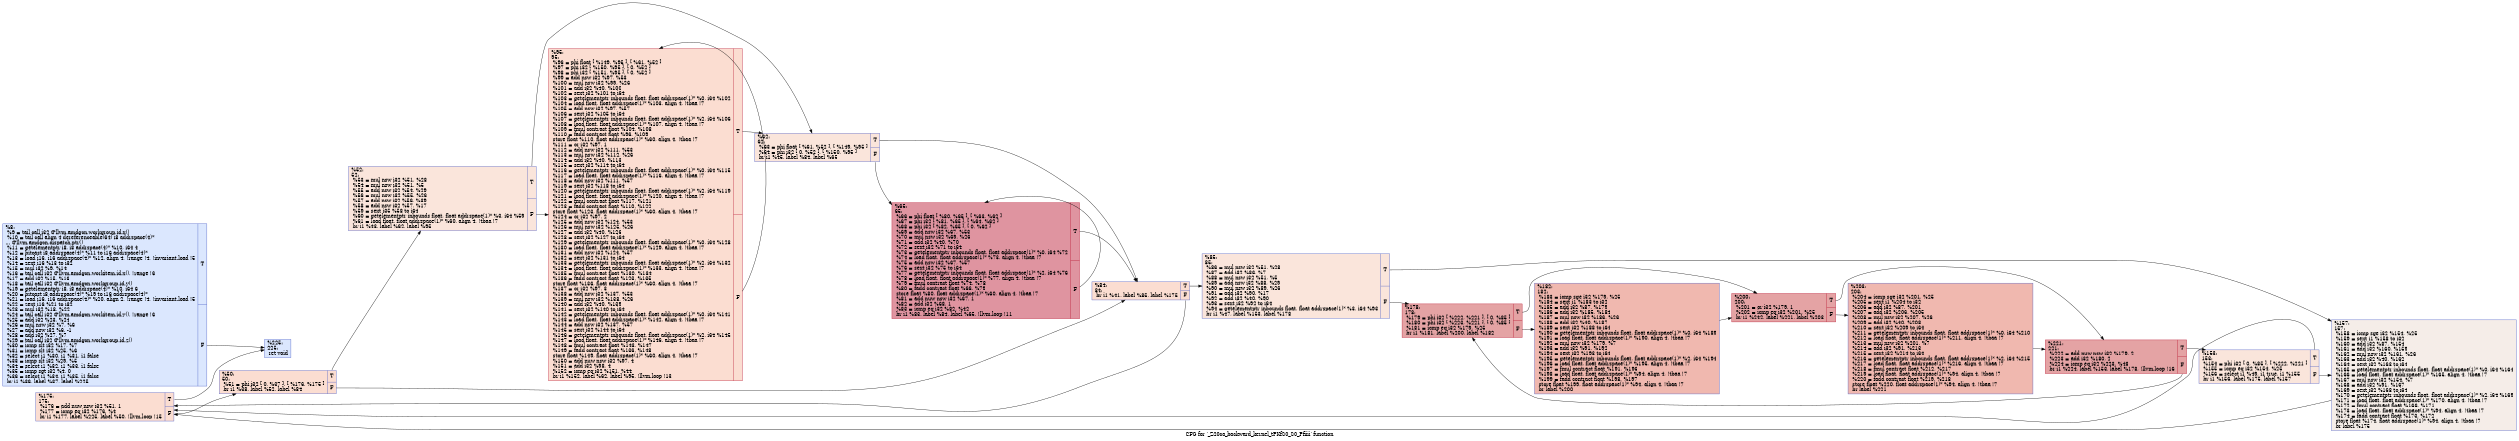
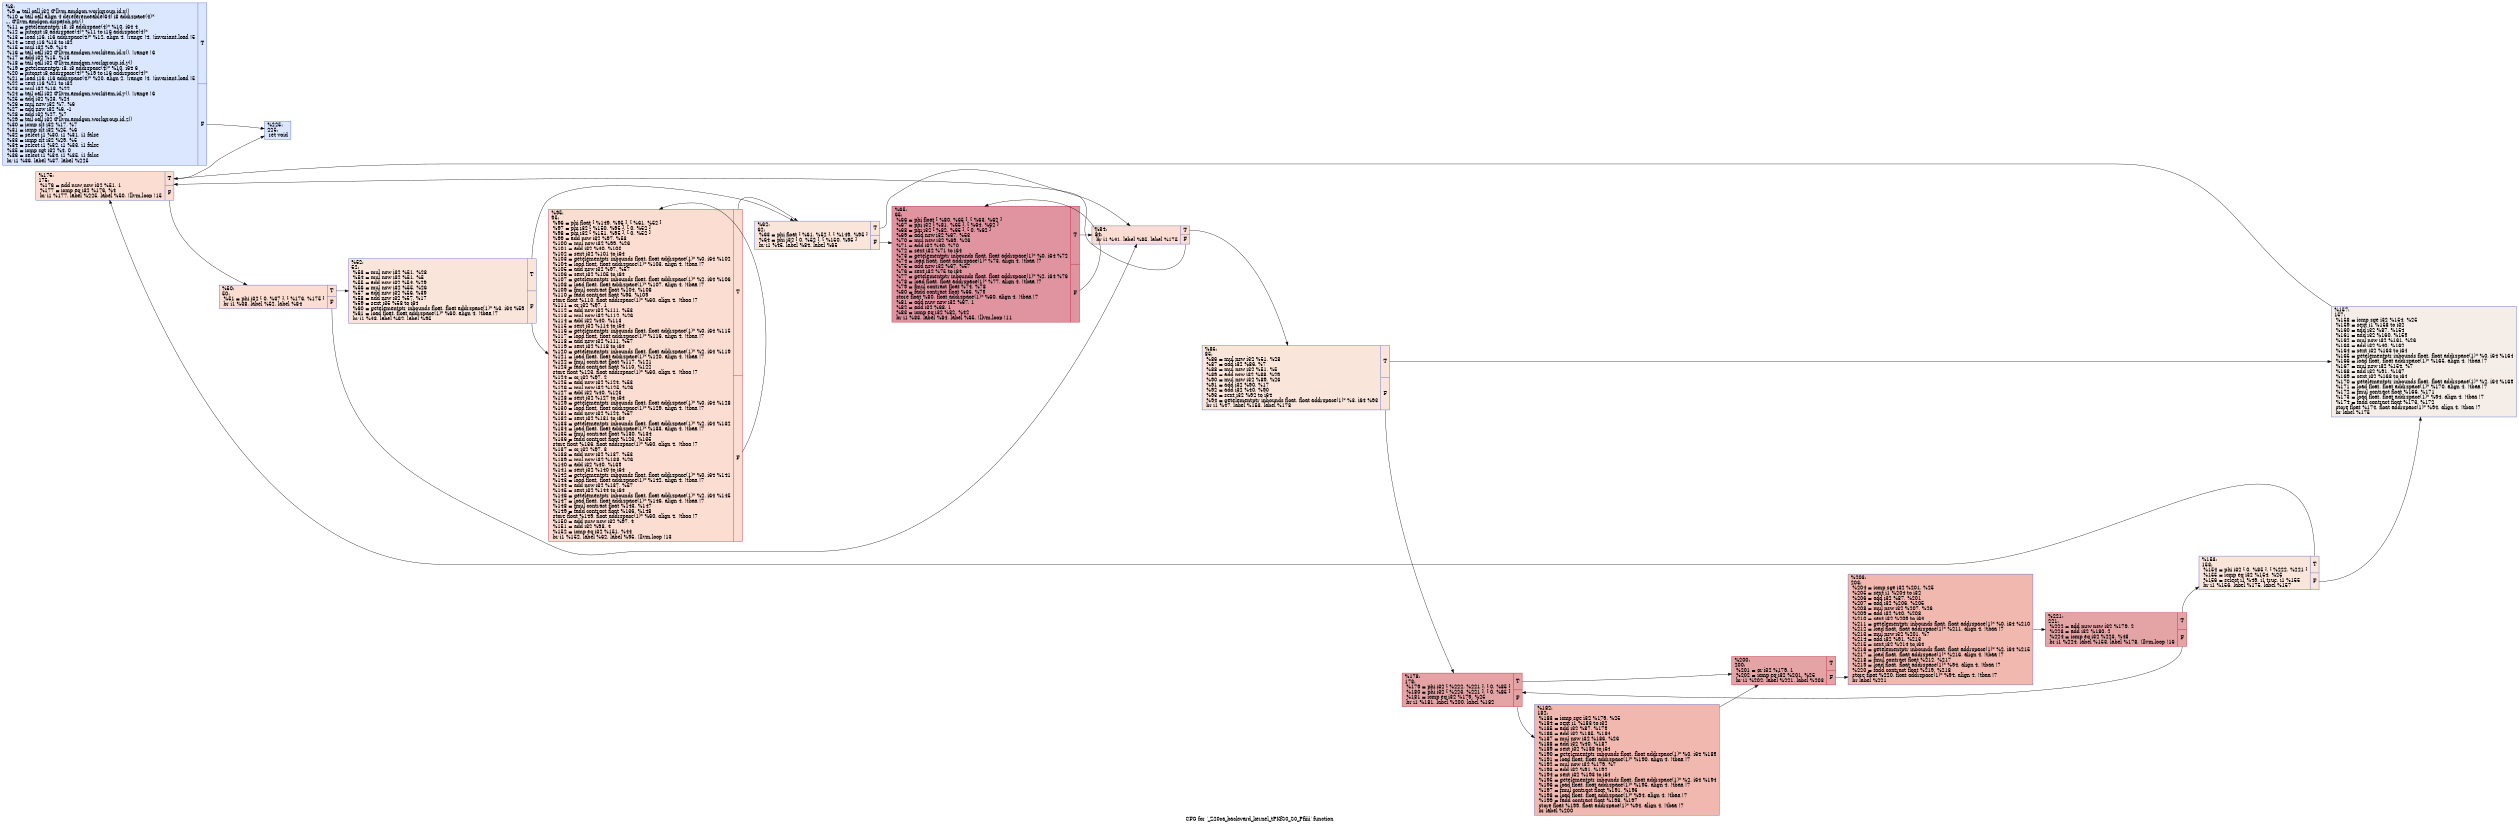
edge "%200:" -> "%221:": removed
node "%200:": text "br i1 %242, label %221, label %203" -> "br i1 %202, label %221, label %203"
